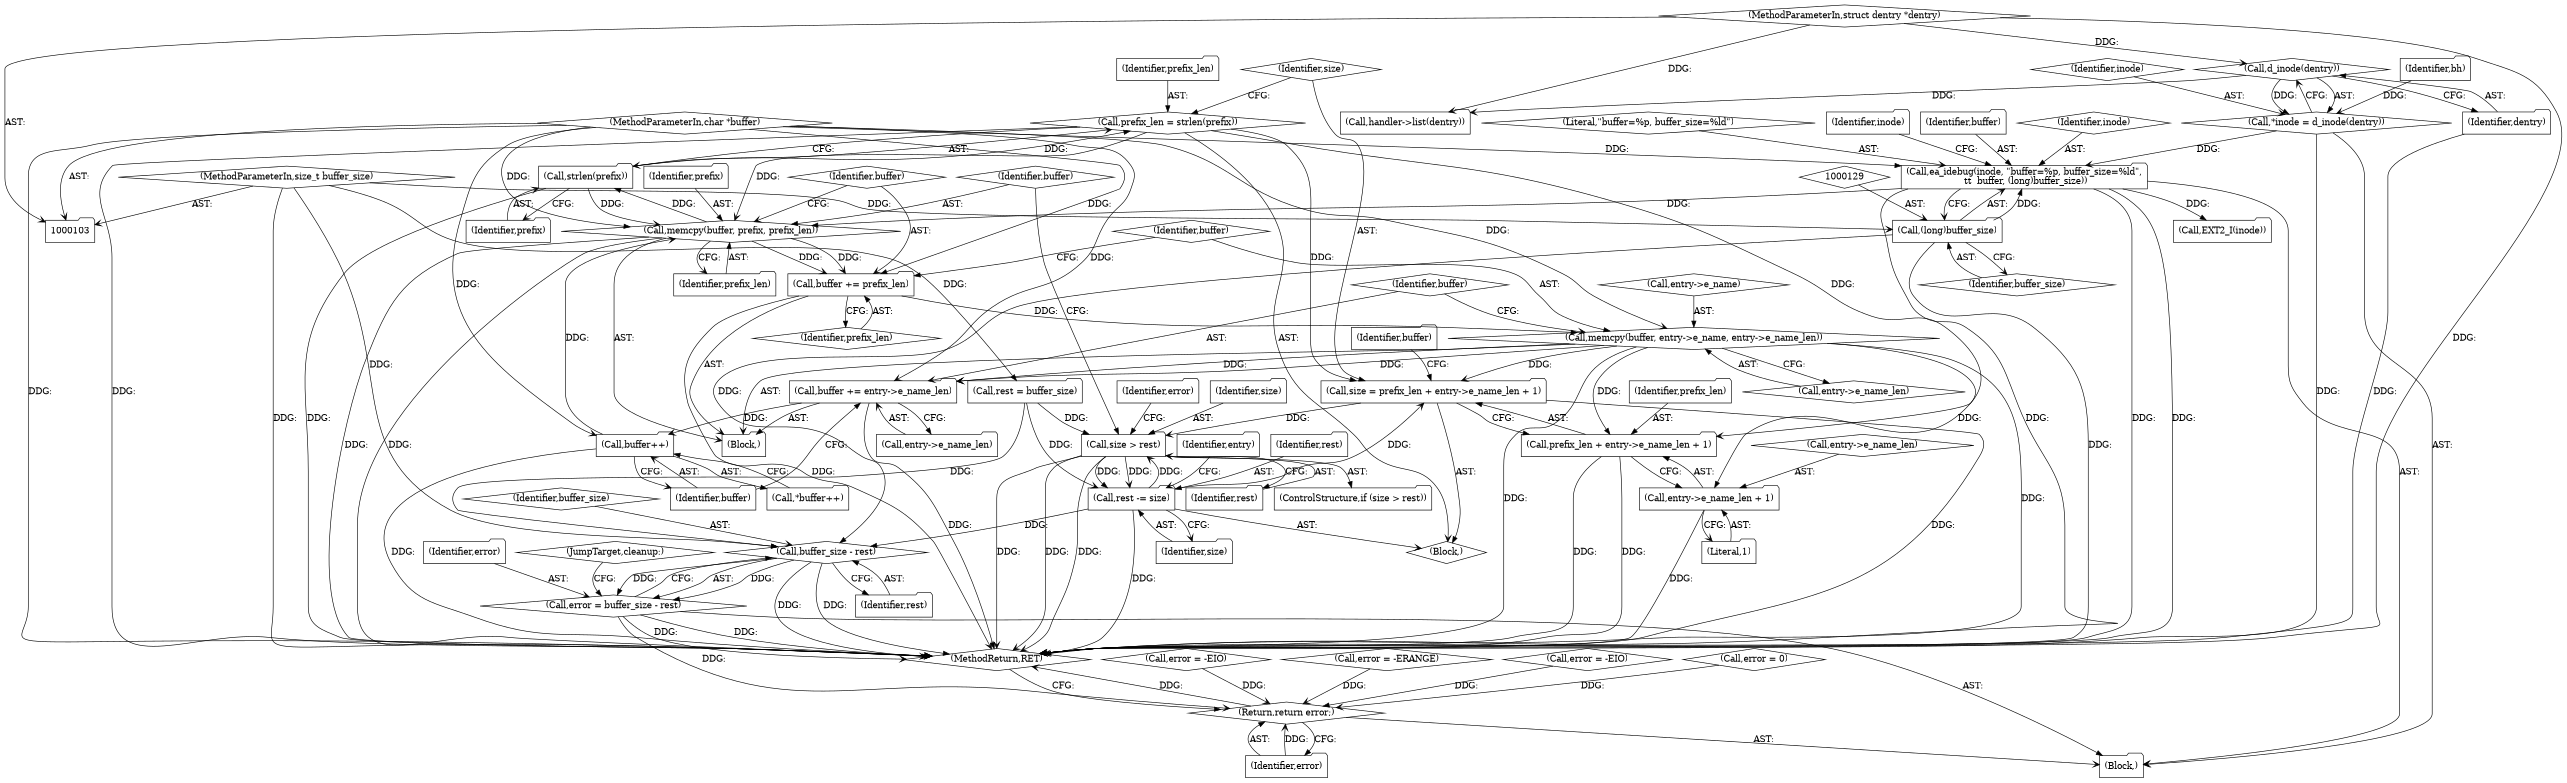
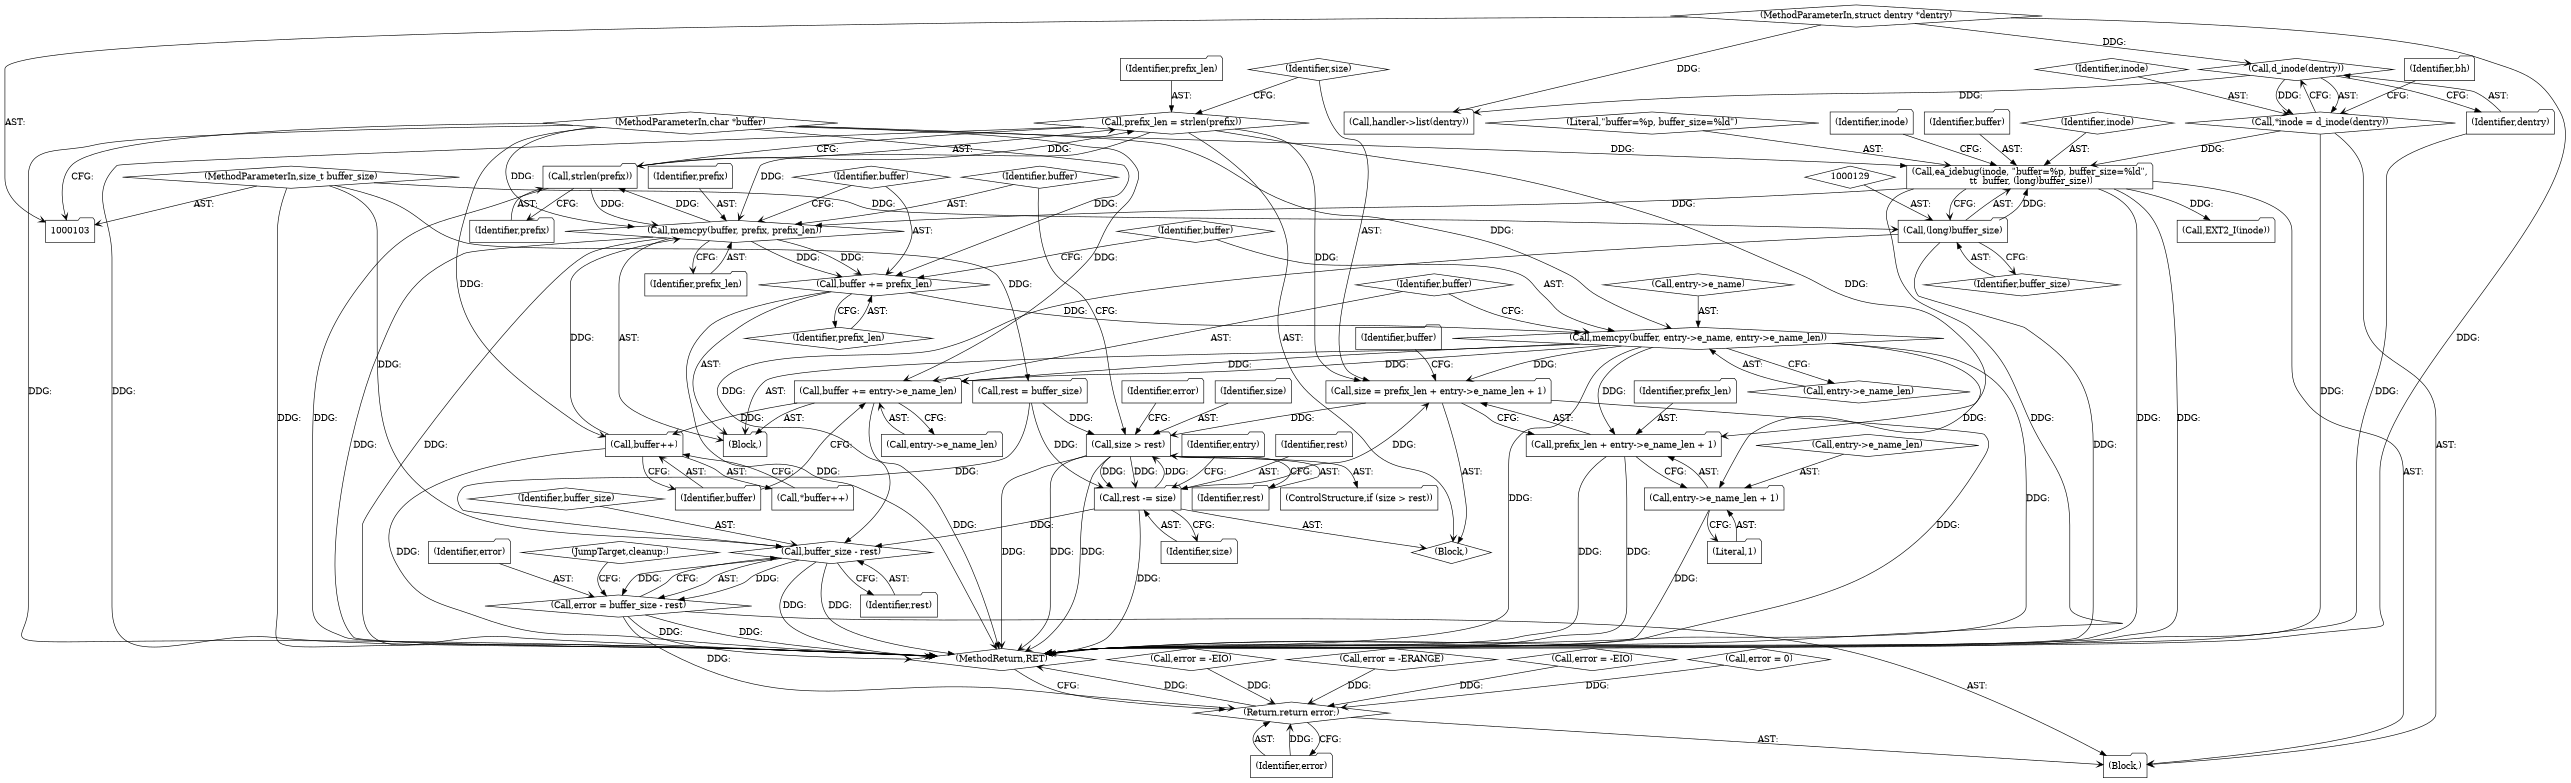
edge "(Identifier,bh)" -> "(Call,*inode = d_inode(dentry))": label "DDG: " -> "CFG: "
edge "(MethodParameterIn,char *buffer)" -> "1000103": label "AST: " -> "CFG: "
node "(Call,buffer += prefix_len)": shape folder -> diamond
